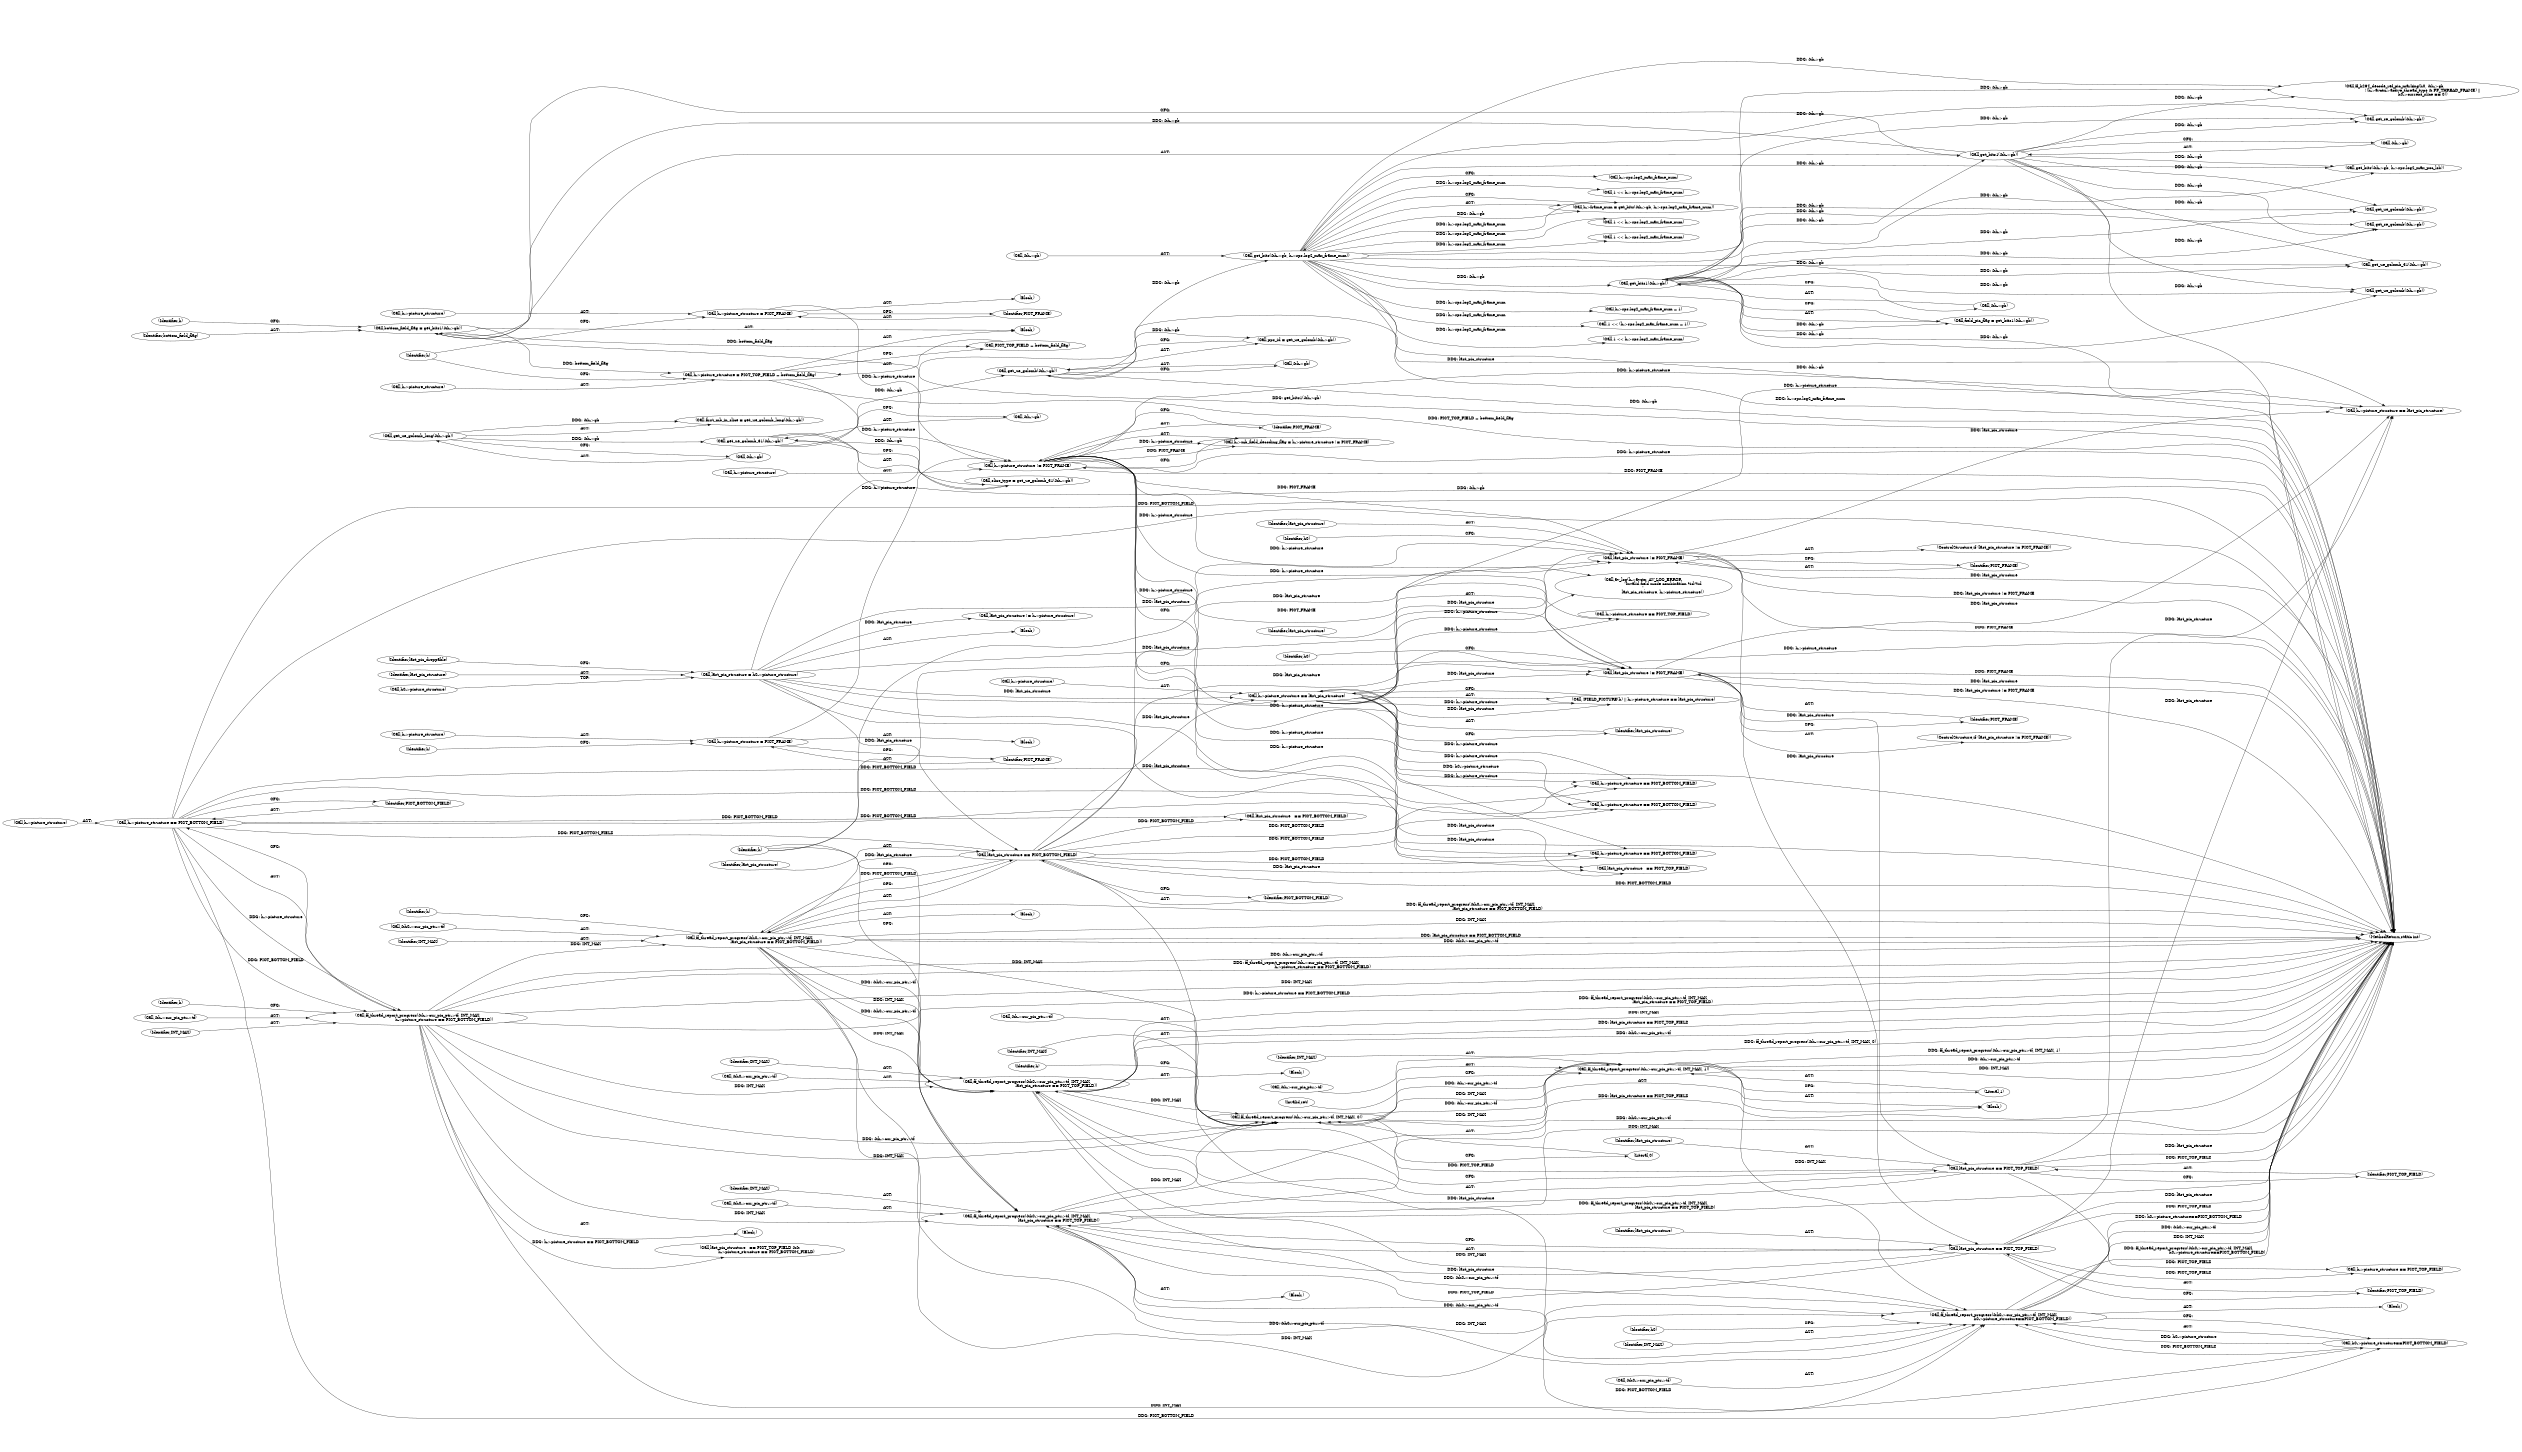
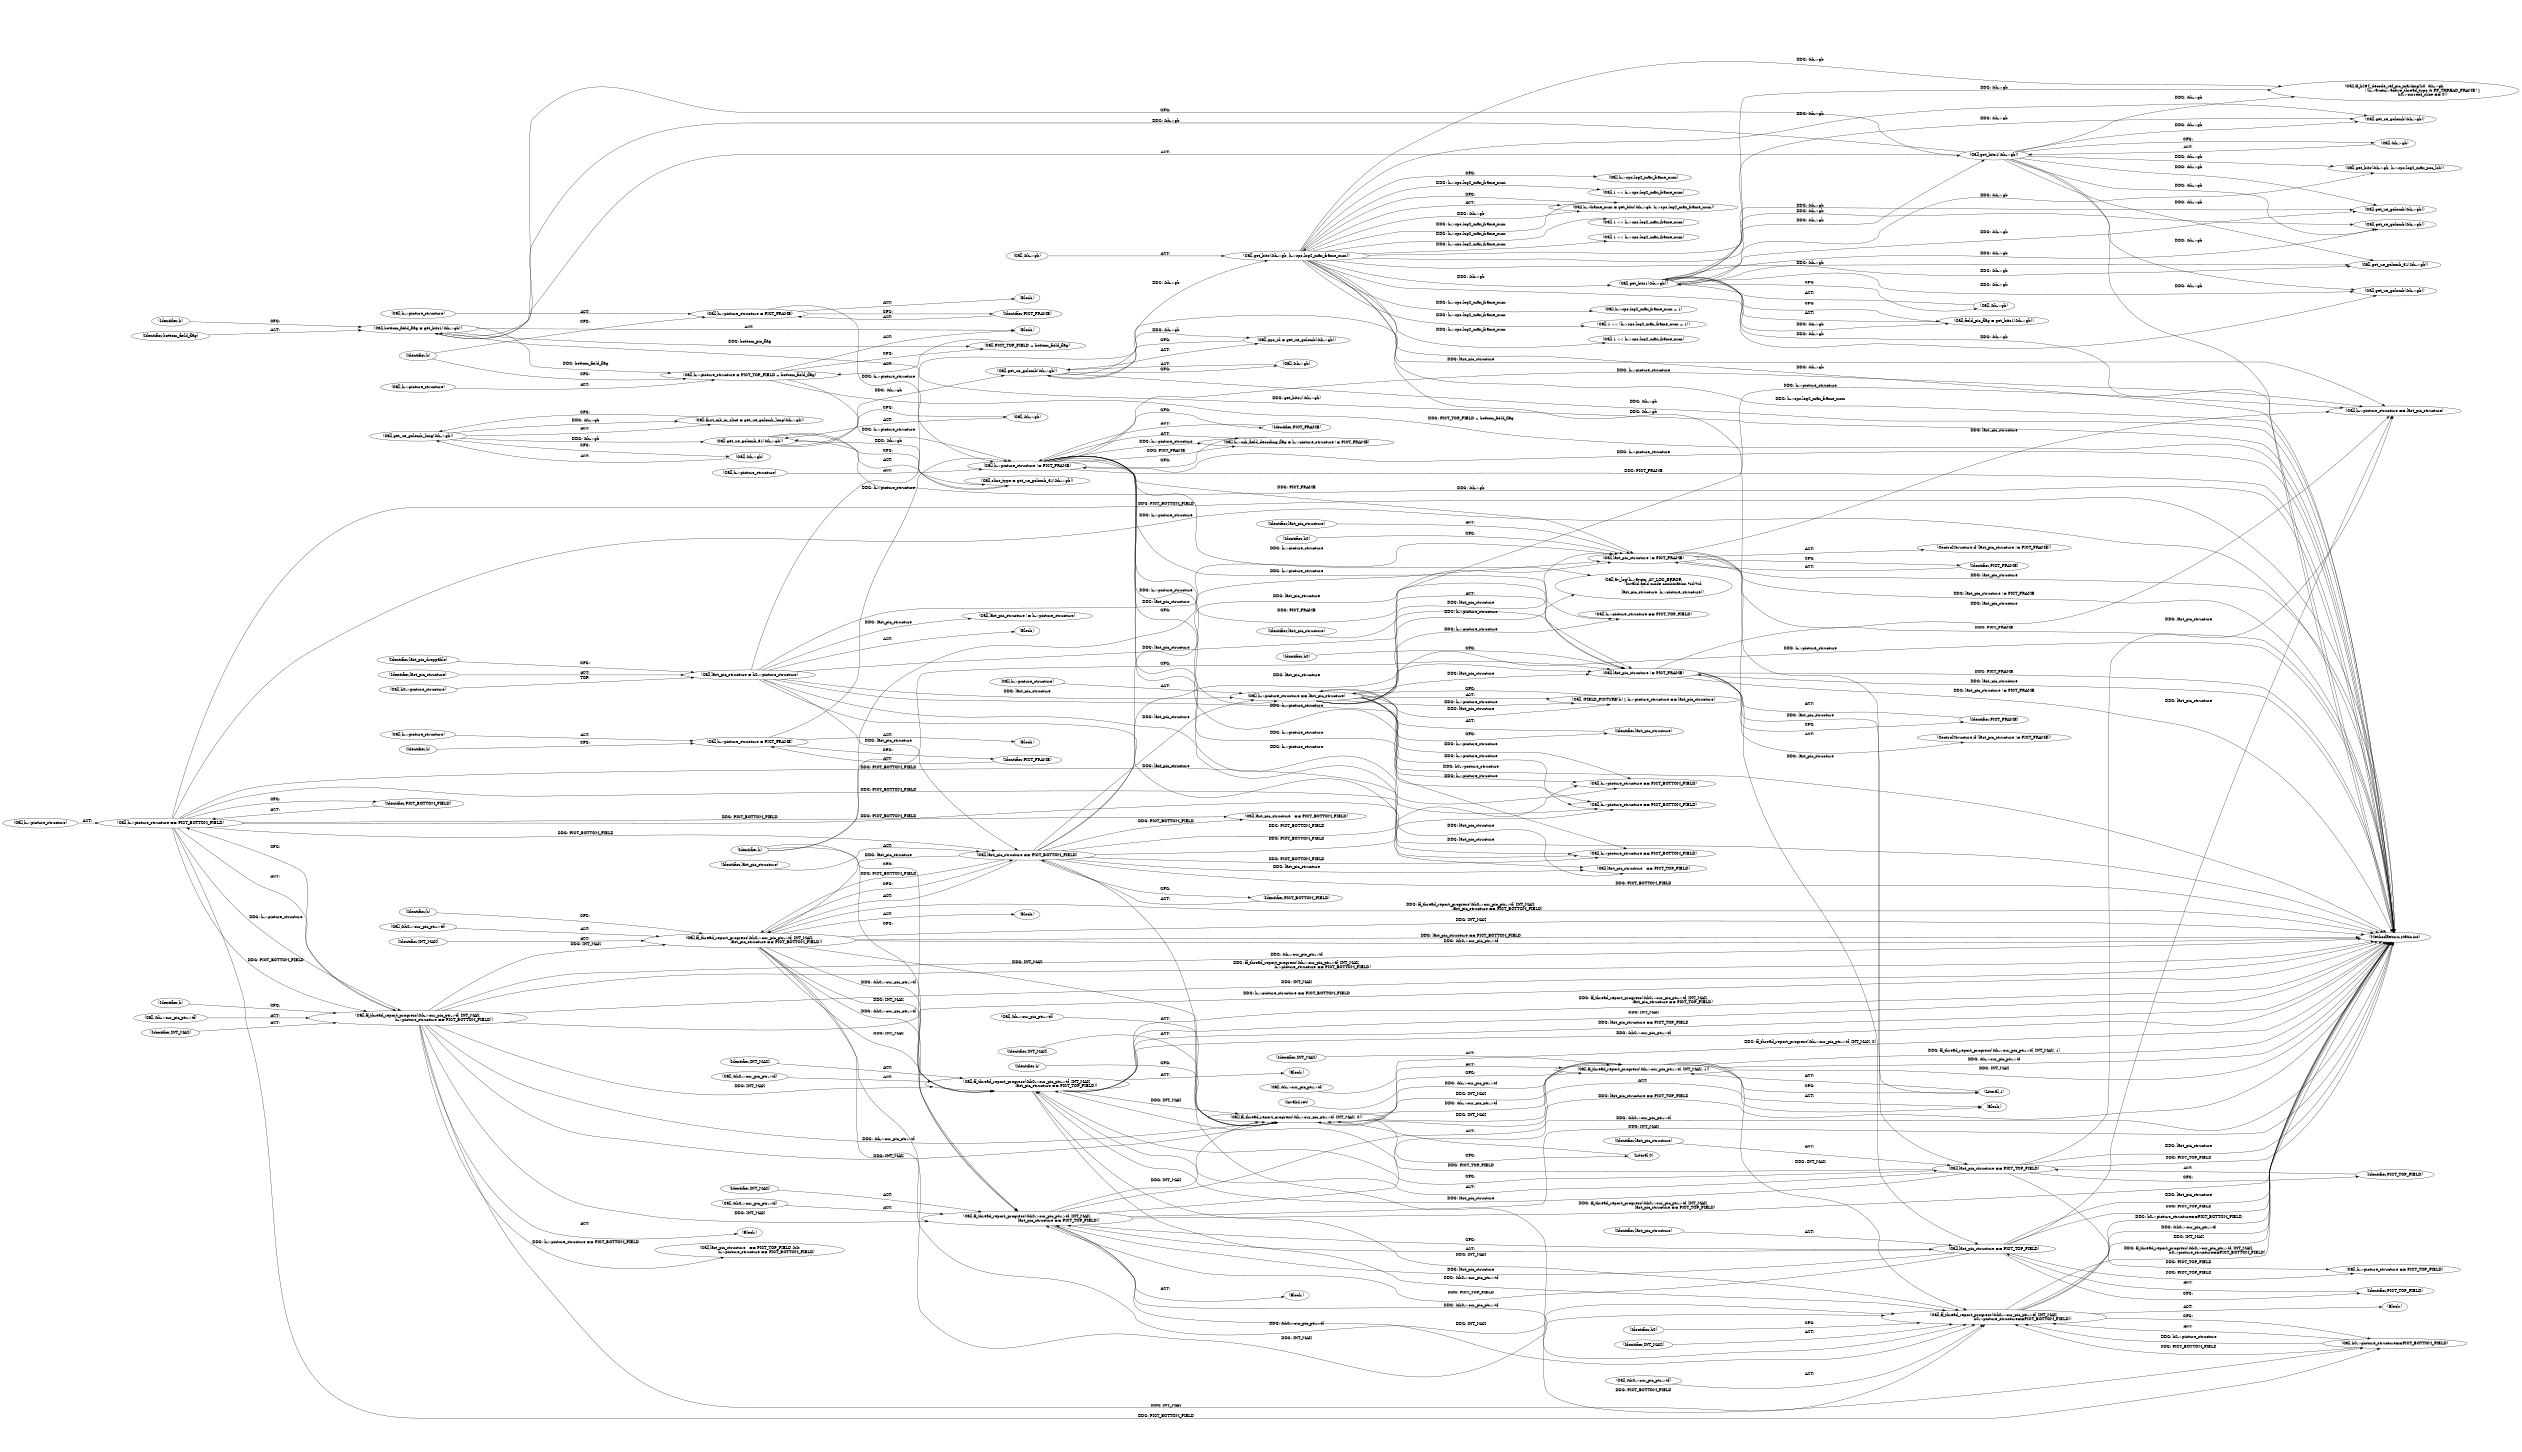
edge "(Call,get_bits(&h->gb, h->sps.log2_max_frame_num))" -> "(Call,get_bits(&h->gb, h->sps.log2_max_poc_lsb))": now "(Call,get_bits(&h->gb, h->sps.log2_max_frame_num))" -> "(Literal,1)"
edge "(Call,bottom_field_flag = get_bits1(&h->gb))" -> "(Call,PICT_TOP_FIELD + bottom_field_flag)": label "DDG: bottom_field_flag" -> "DDG: bottom_pic_flag"
edge "(Call,first_mb_in_slice = get_ue_golomb_long(&h->gb))" -> "(Call,get_ue_golomb_long(&h->gb))": added, label "CFG:"
